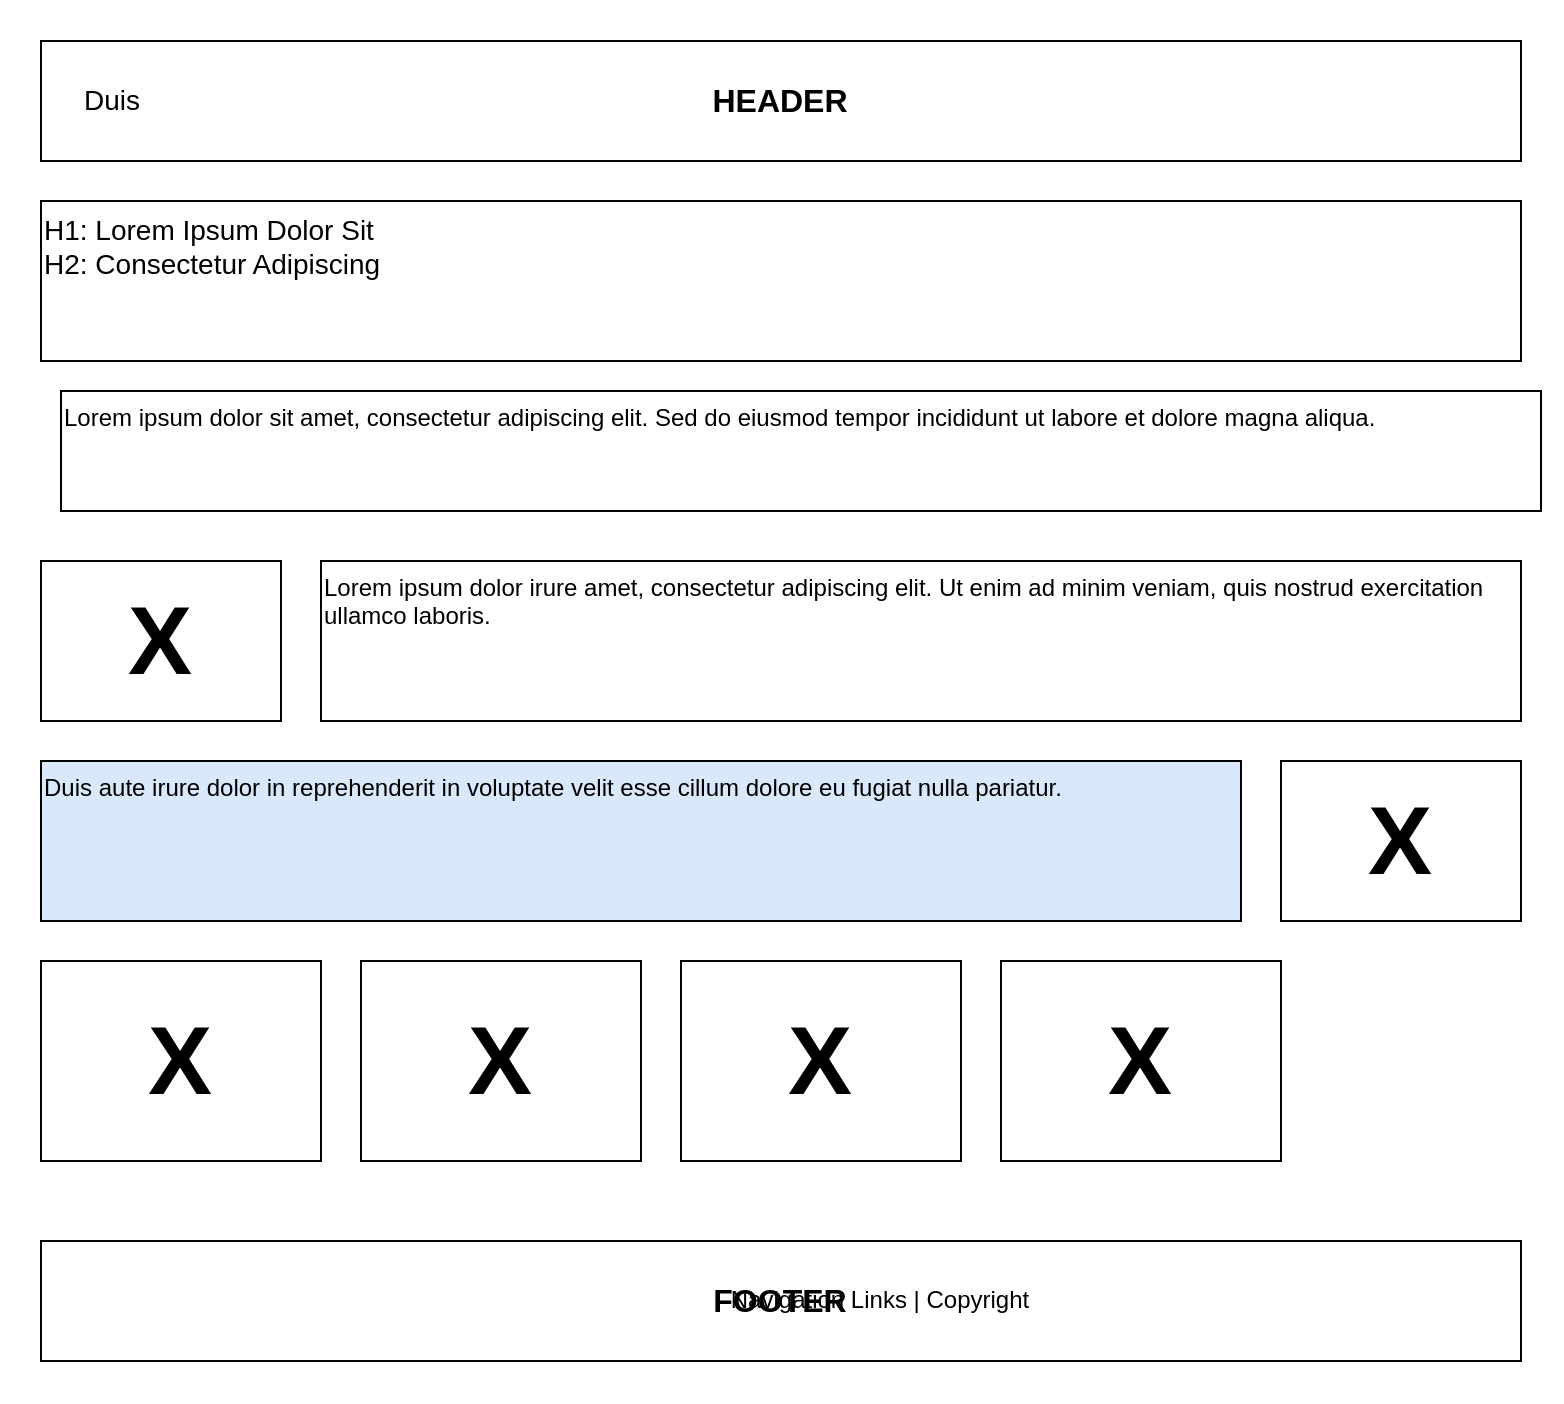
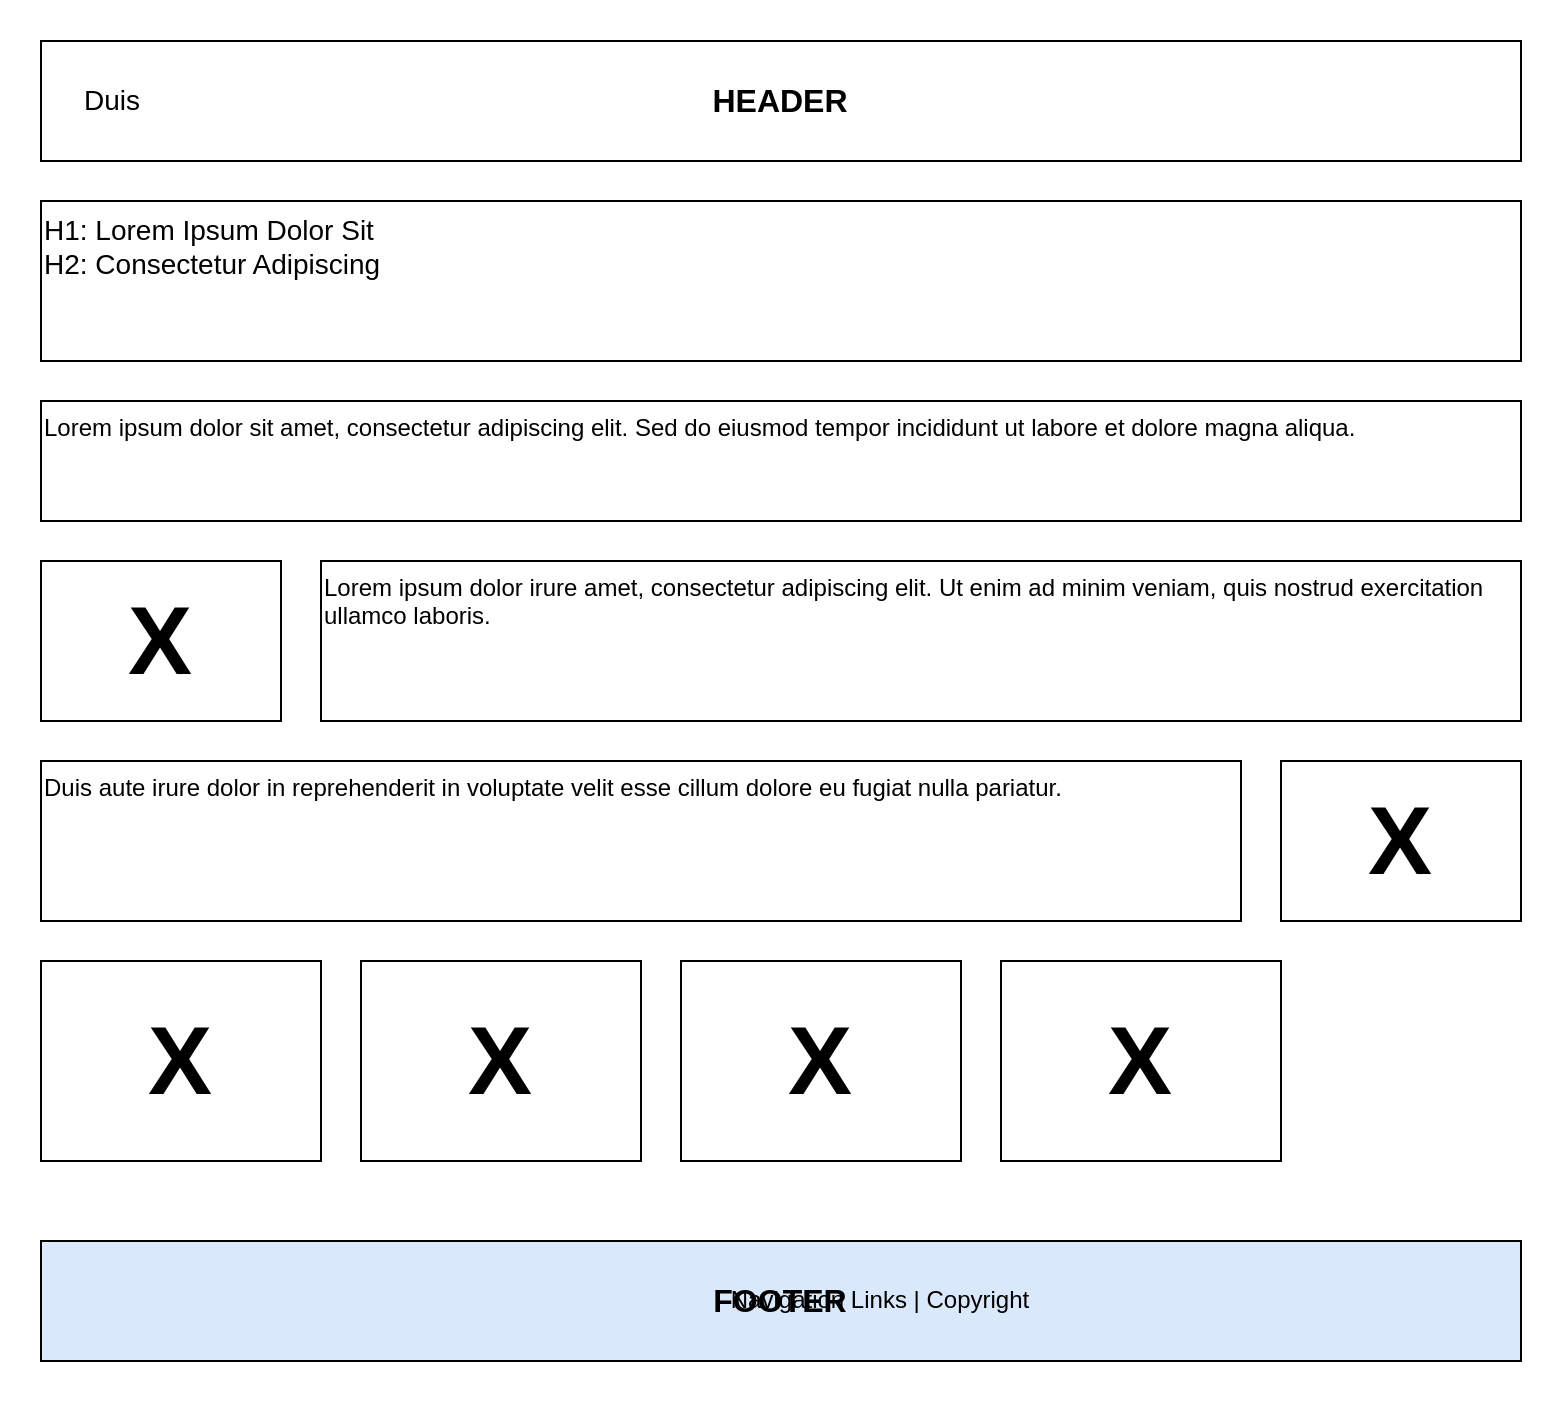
node "Lorem ipsum dolor sit amet, consectetur adipiscing elit. Sed do eiusmod tempor incididunt ut labore et dolore magna aliqua.": moved (801, 451) -> (781, 461)
node "Duis aute irure dolor in reprehenderit in voluptate velit esse cillum dolore eu fugiat nulla pariatur.": fillcolor #dae8fc -> #ffffff
node "FOOTER": fillcolor #ffffff -> #dae8fc
